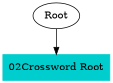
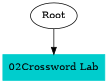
node "02Crossword Root": label "02Crossword Root" -> "02Crossword Lab"
